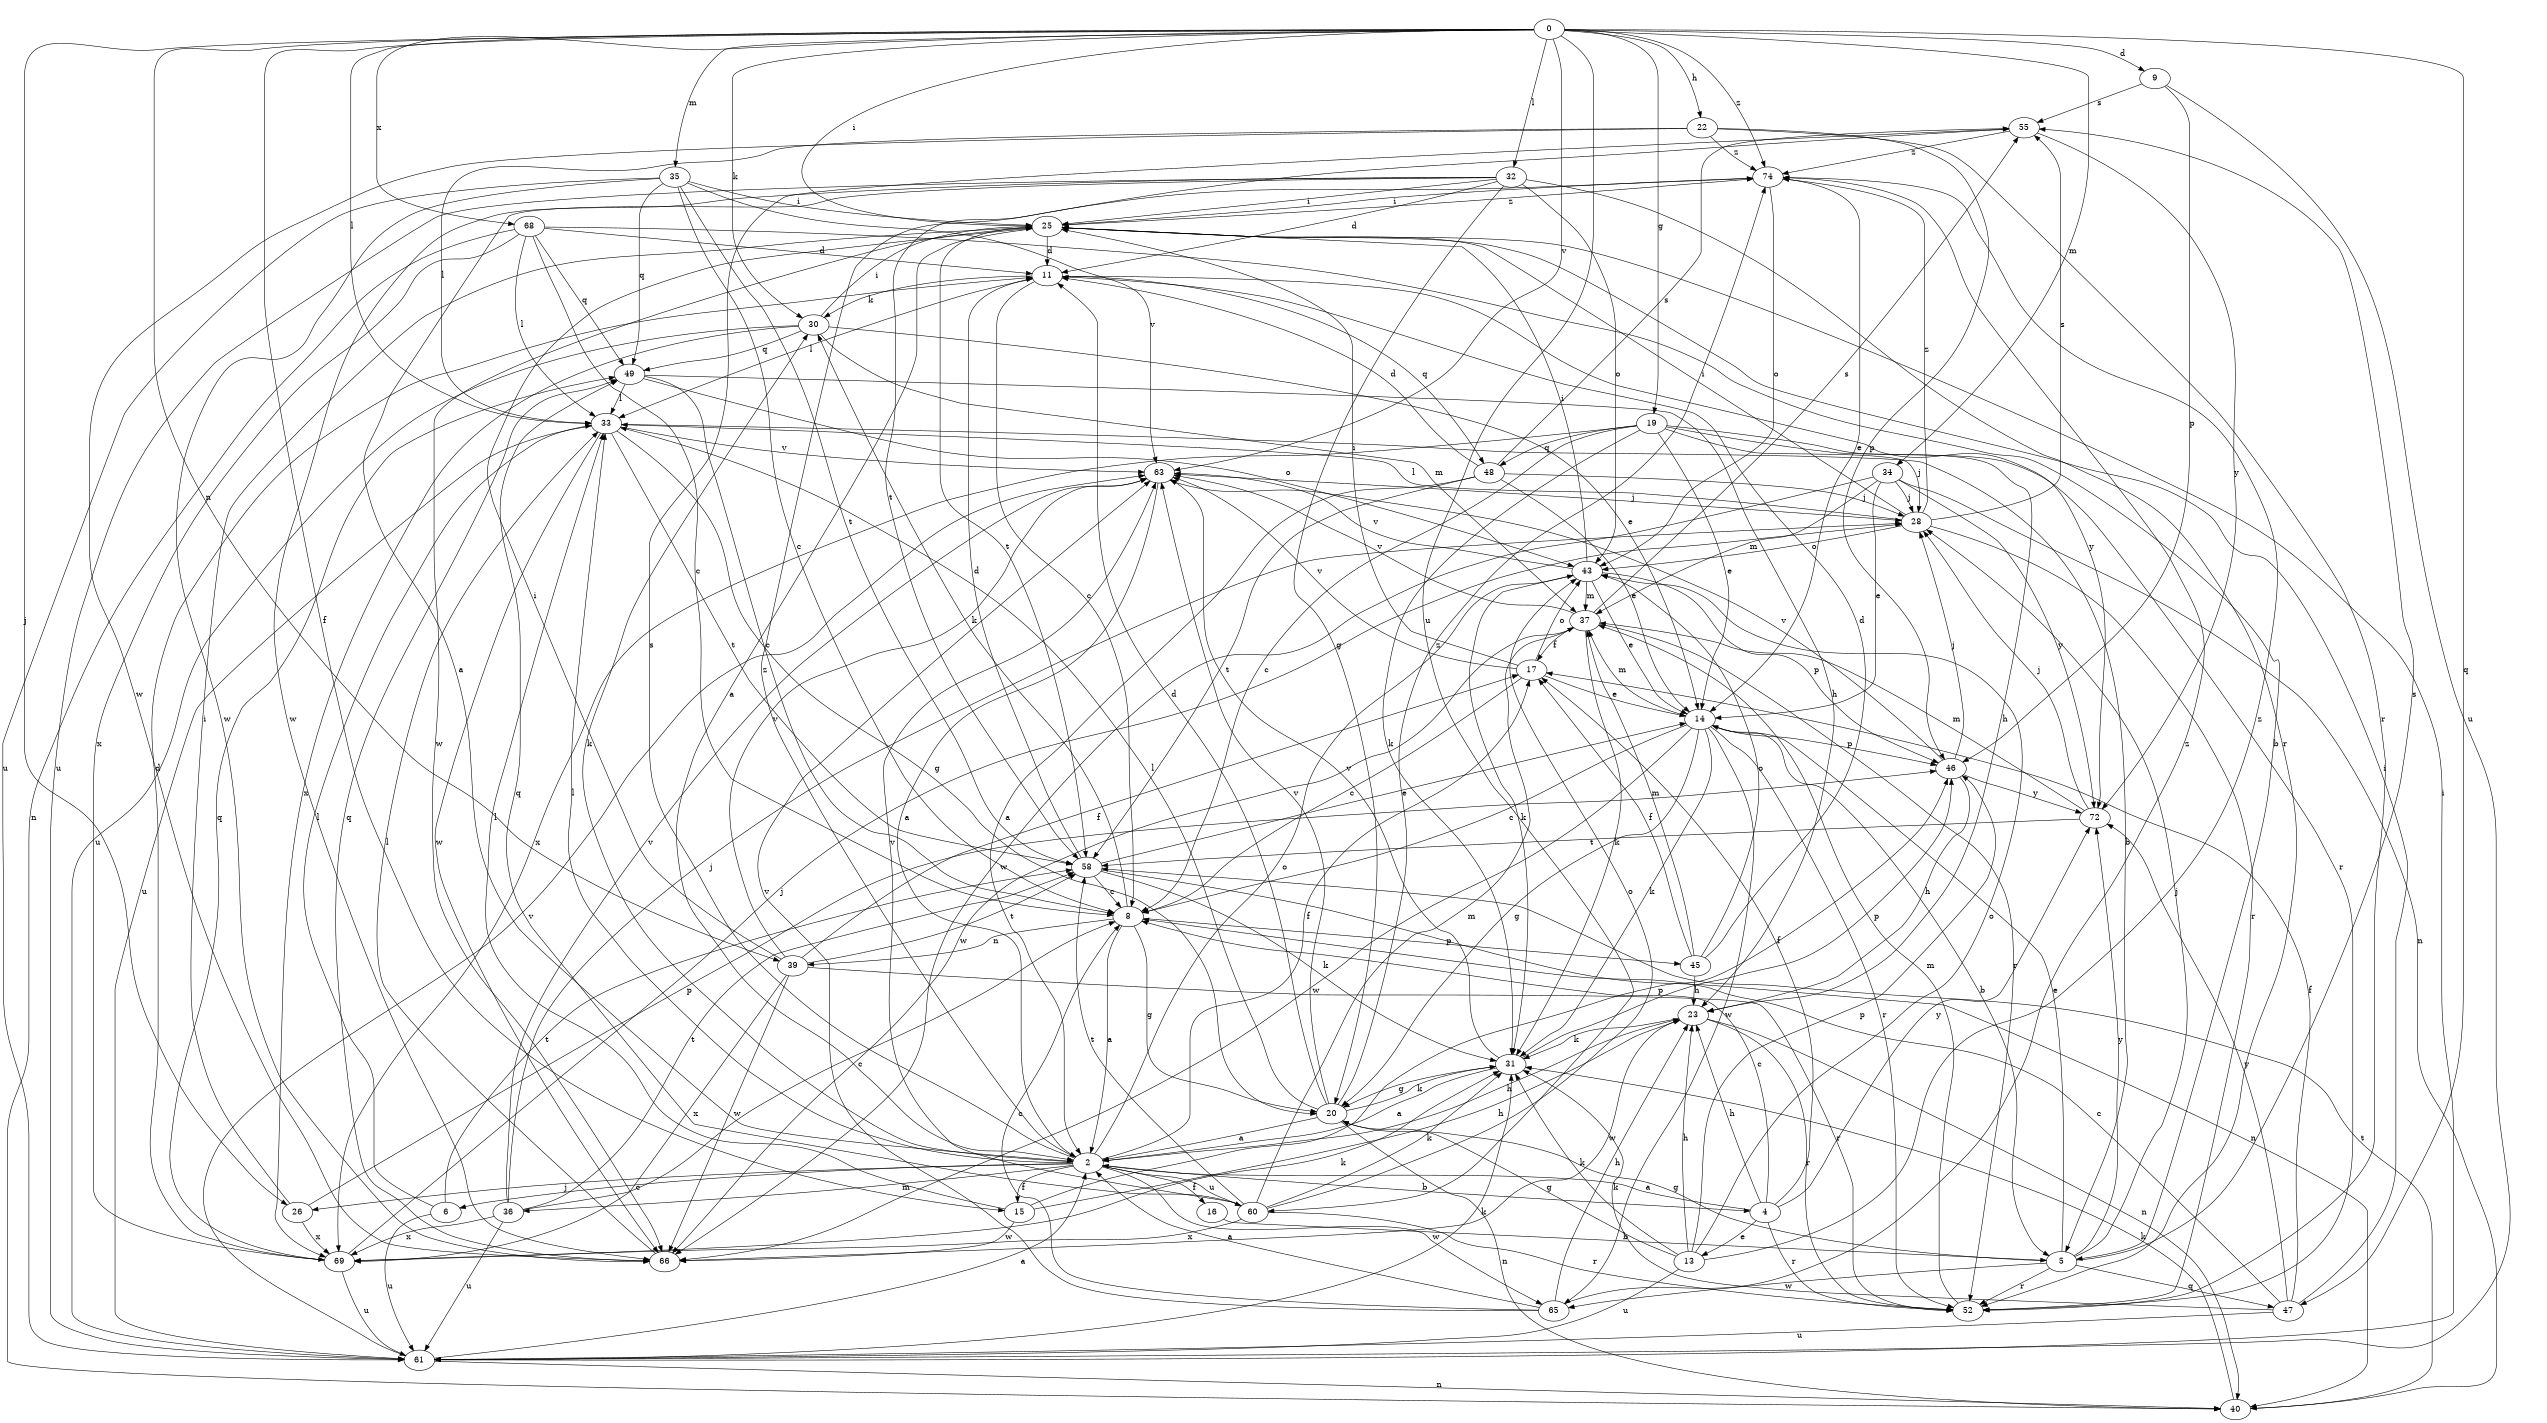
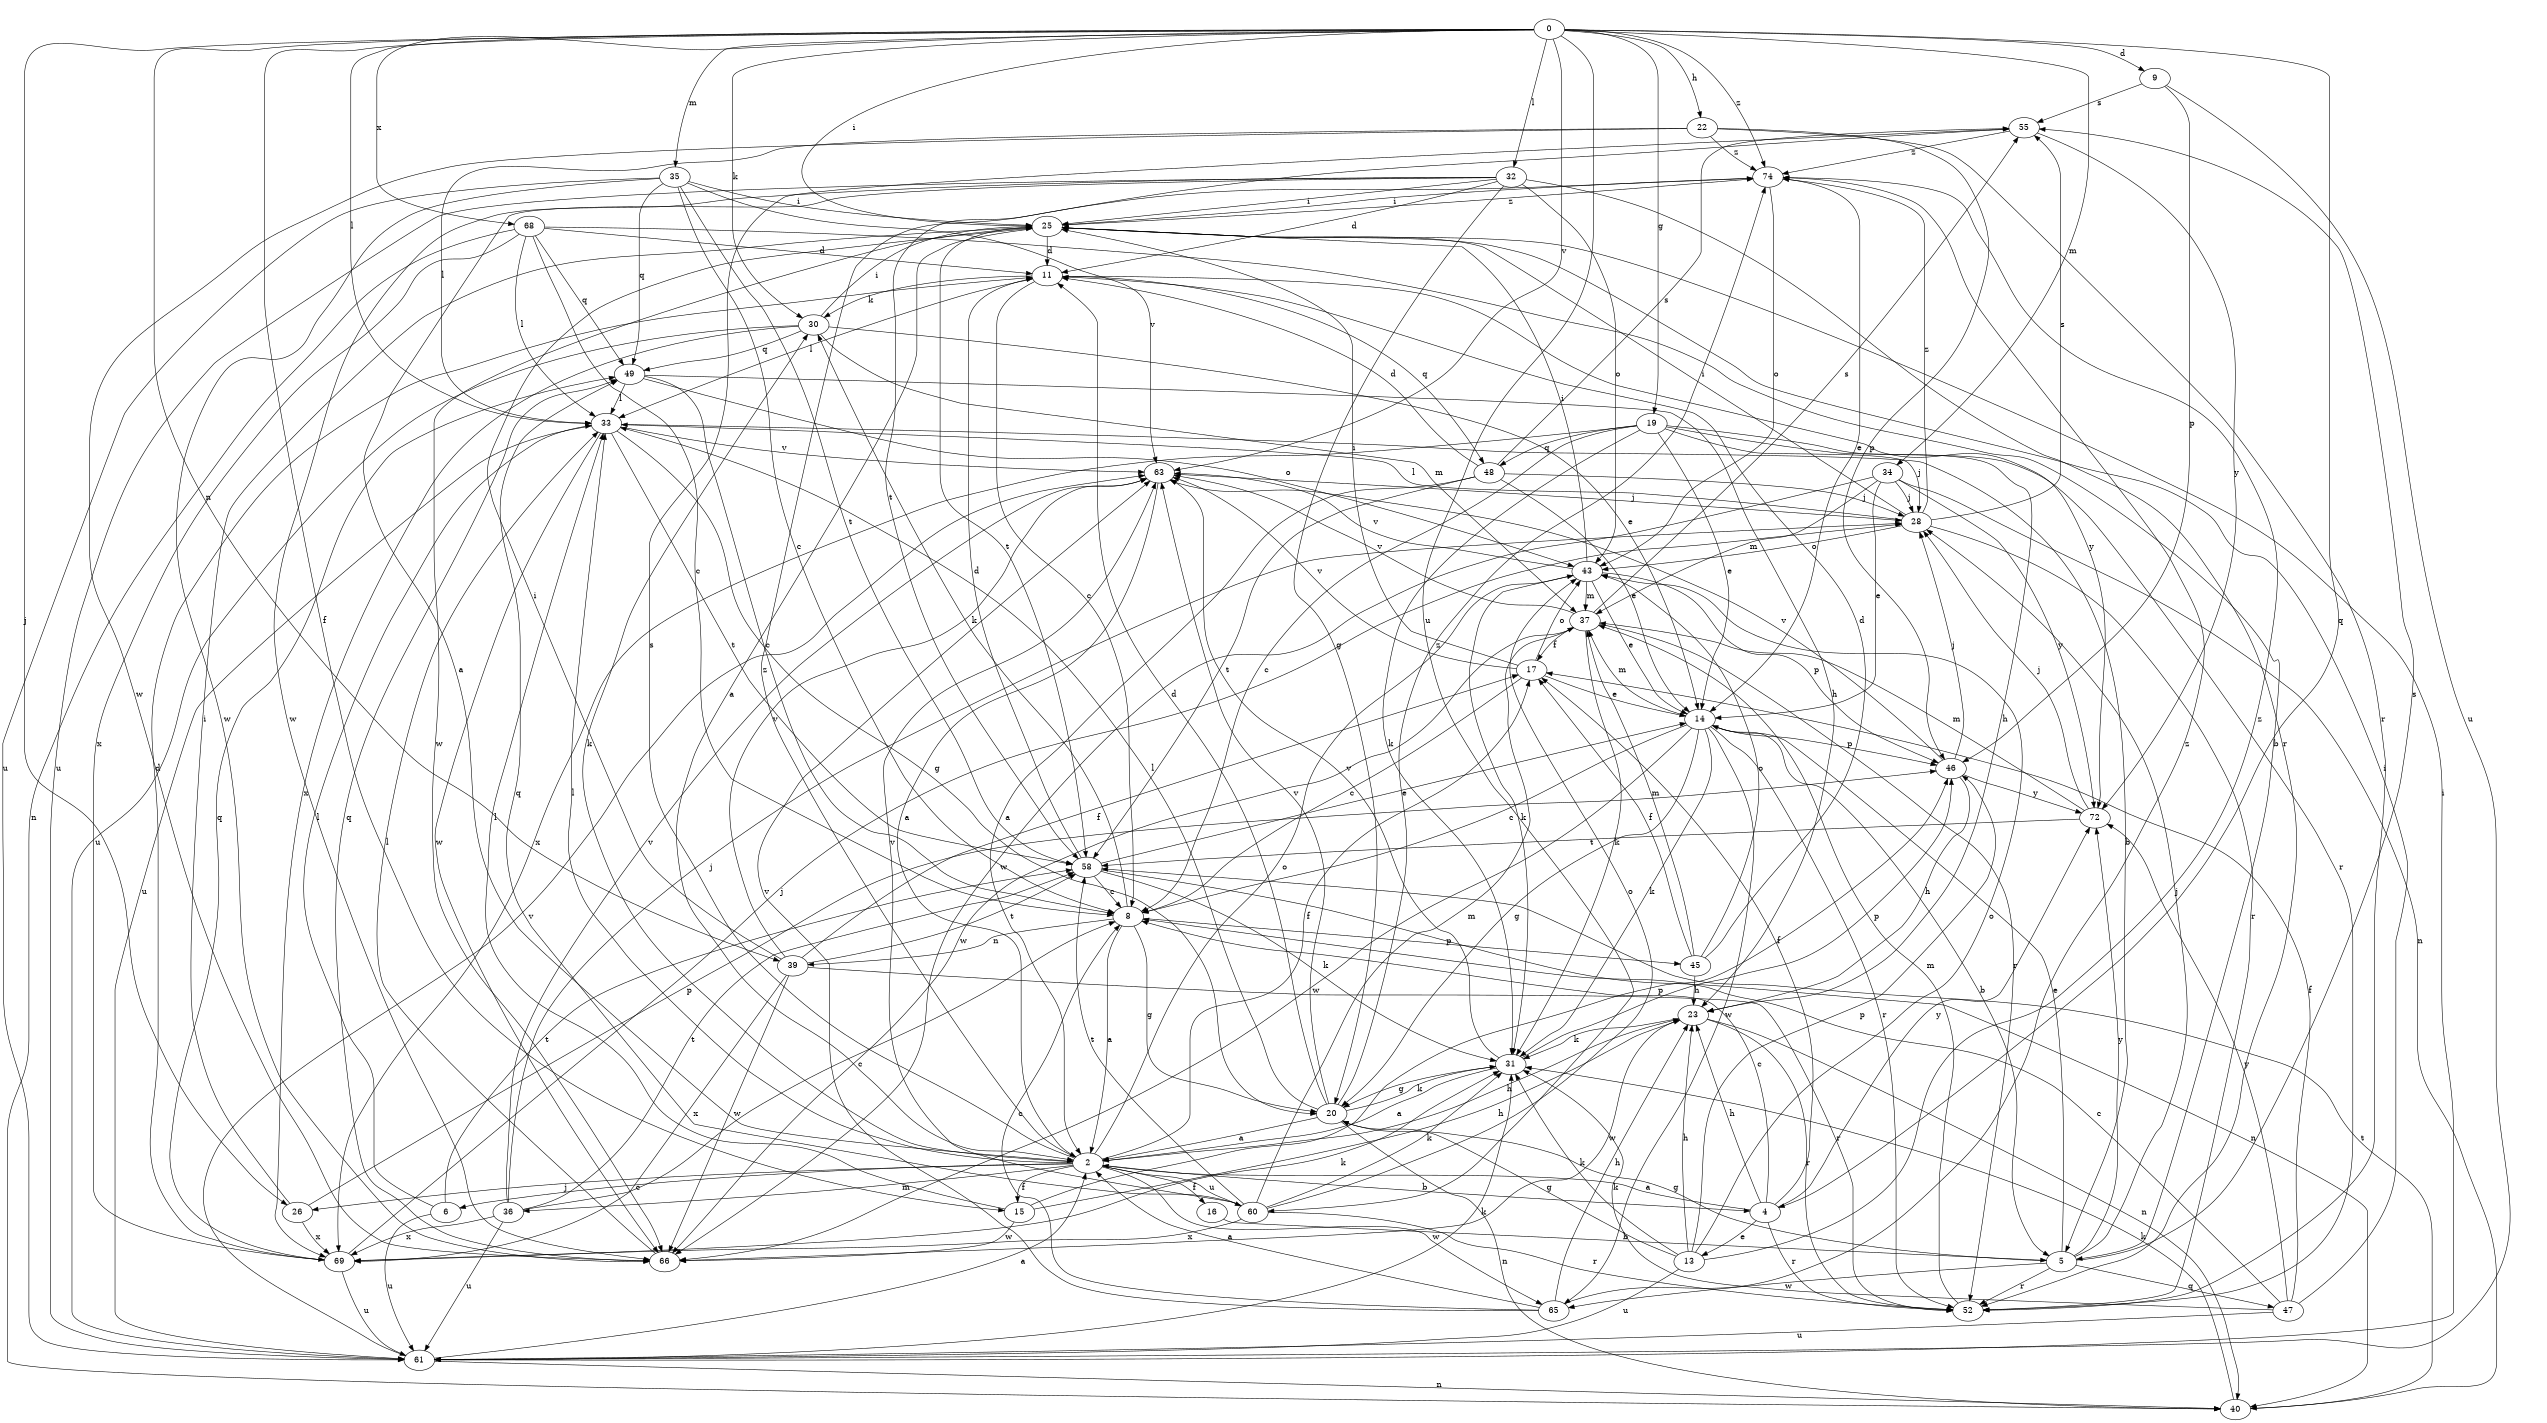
edge "0" -> "47": now "0" -> "4"
